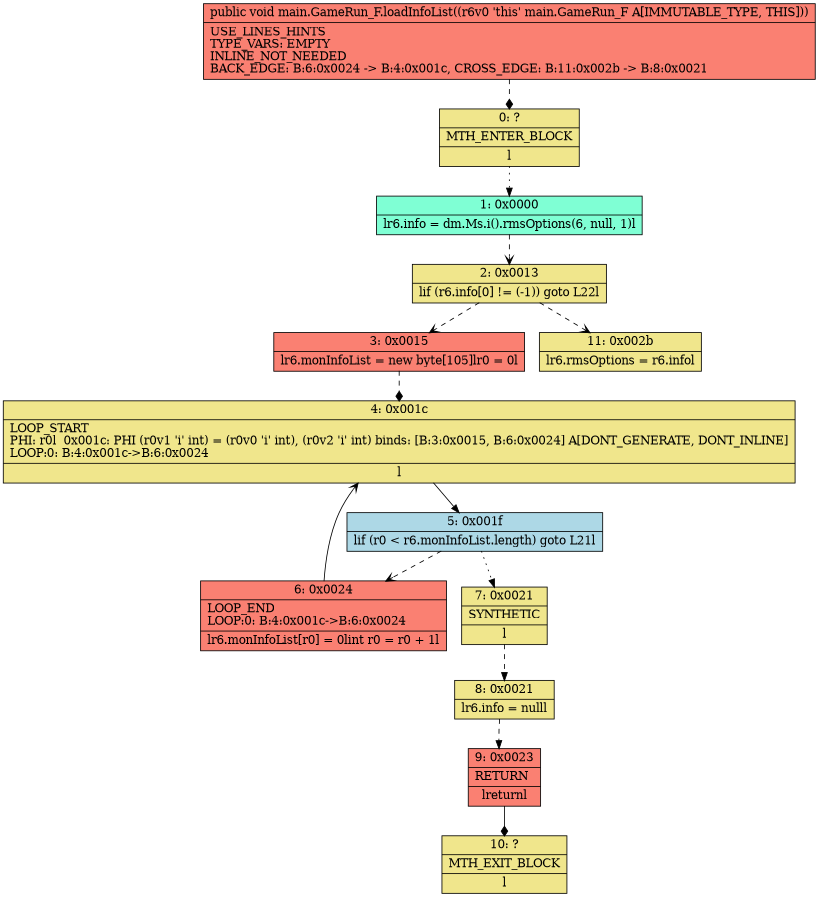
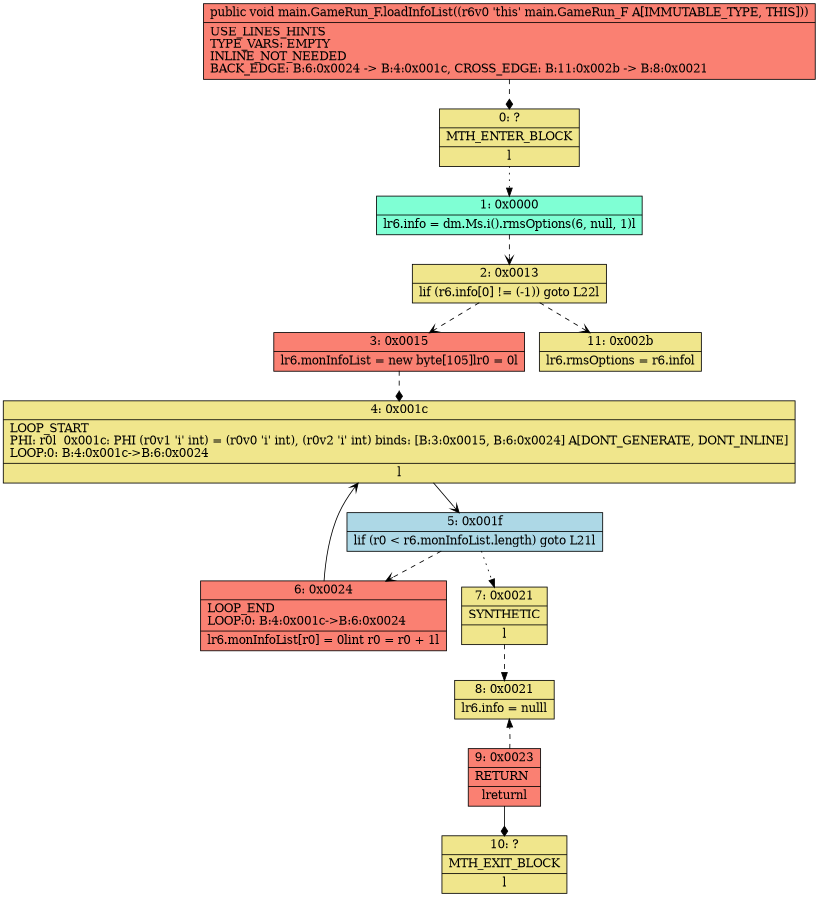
edge "4: 0x001c" -> "5: 0x001f": arrowhead normal -> vee
edge "8: 0x0021" -> "9: 0x0023": reversed
